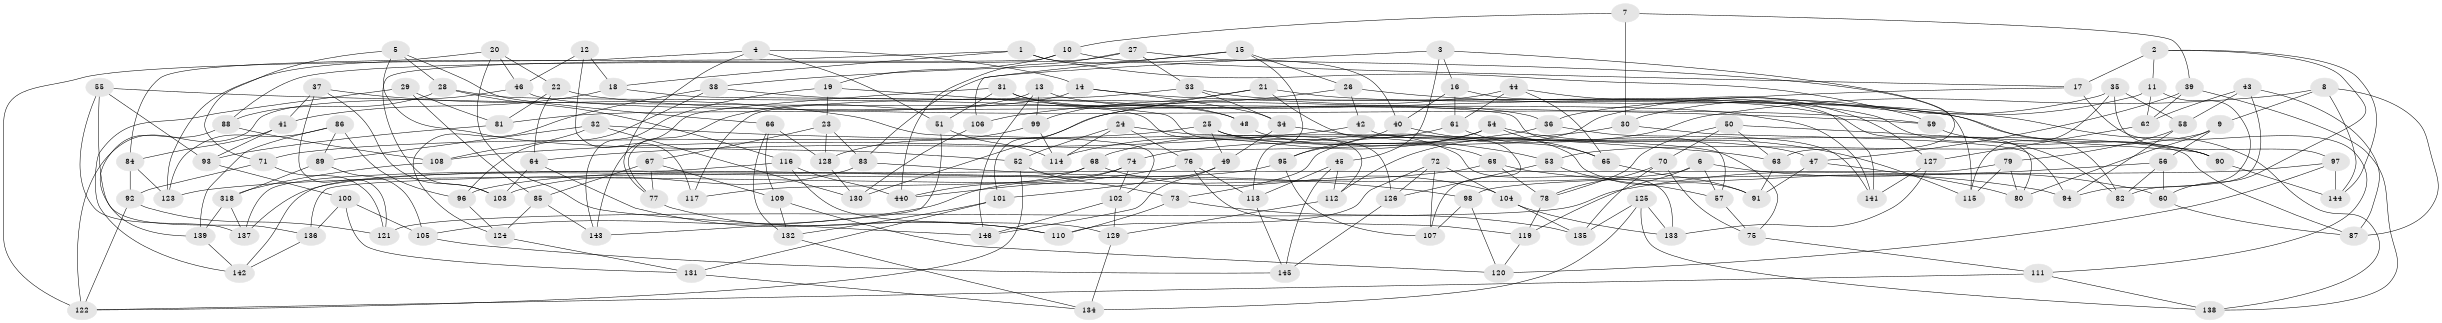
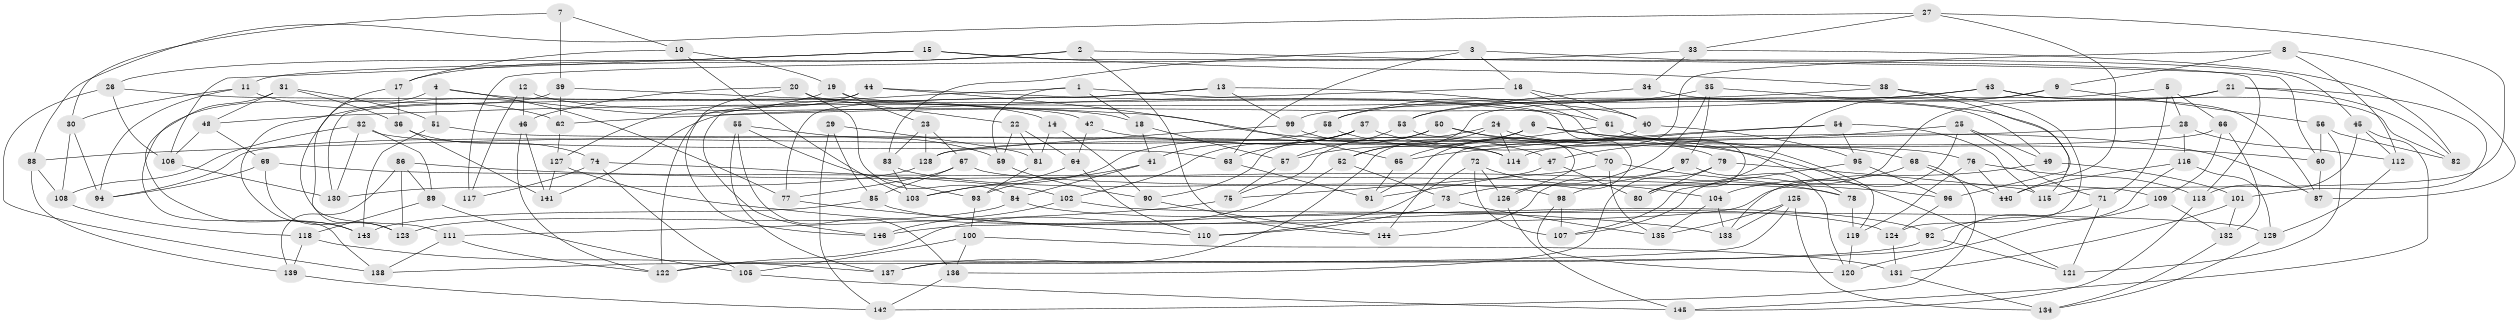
edge "14" -- "34": removed
edge "48" -- "106": added
node "318": label "318" -> "118"
